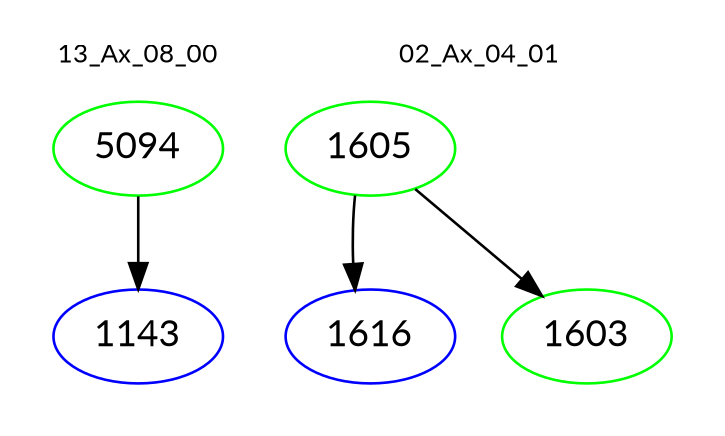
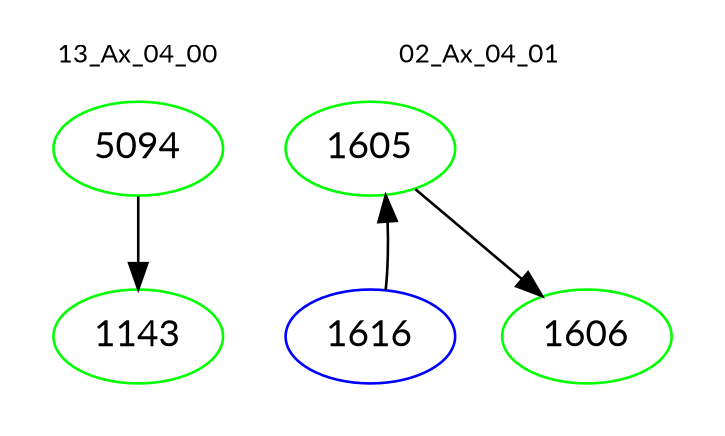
cluster "13_Ax_08_00": label "13_Ax_08_00" -> "13_Ax_04_00"
edge "1605" -> "1616": reversed
node "1143": color blue -> green
node "1603": label "1603" -> "1606"
